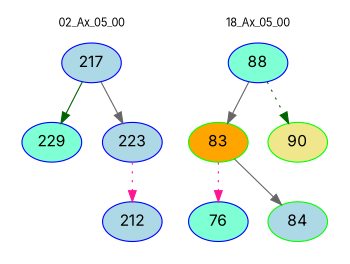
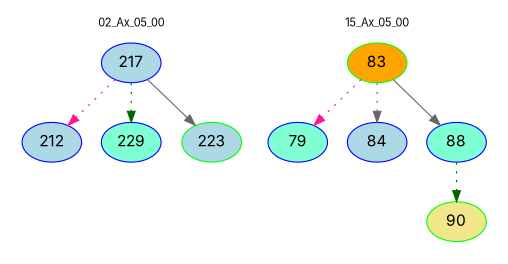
cluster "18_Ax_05_00": label "18_Ax_05_00" -> "15_Ax_05_00"
edge "217" -> "229": style solid -> dotted
edge "88" -> "83": reversed
node "223": color blue -> green
edge "223" -> "212": now "217" -> "212"
edge "83" -> "84": style solid -> dotted
node "76": label "76" -> "79"
node "84": color green -> blue
